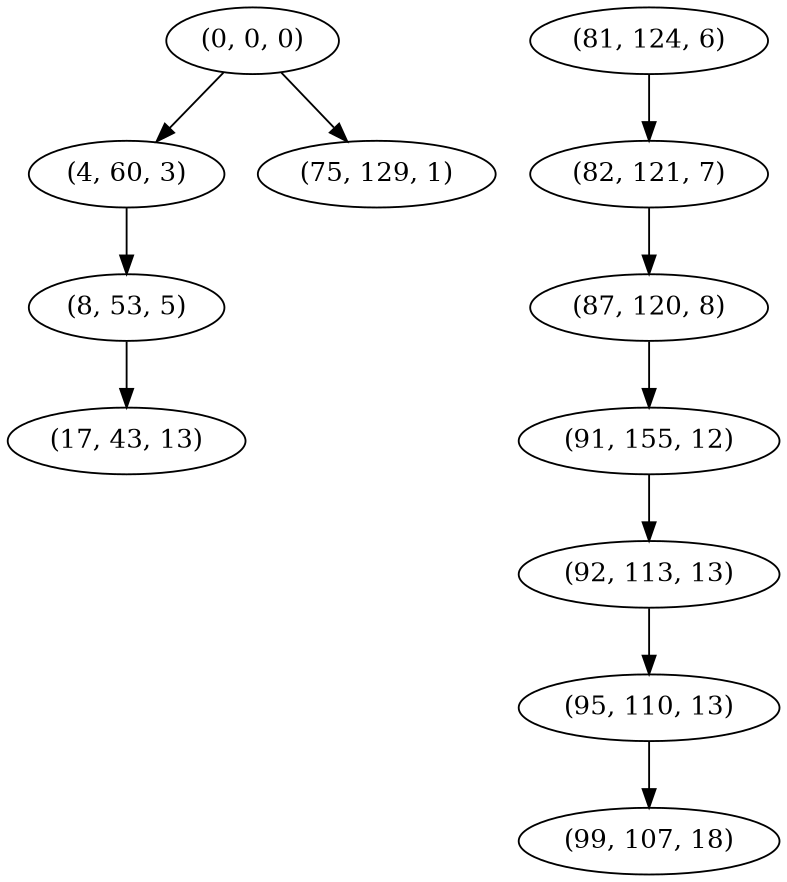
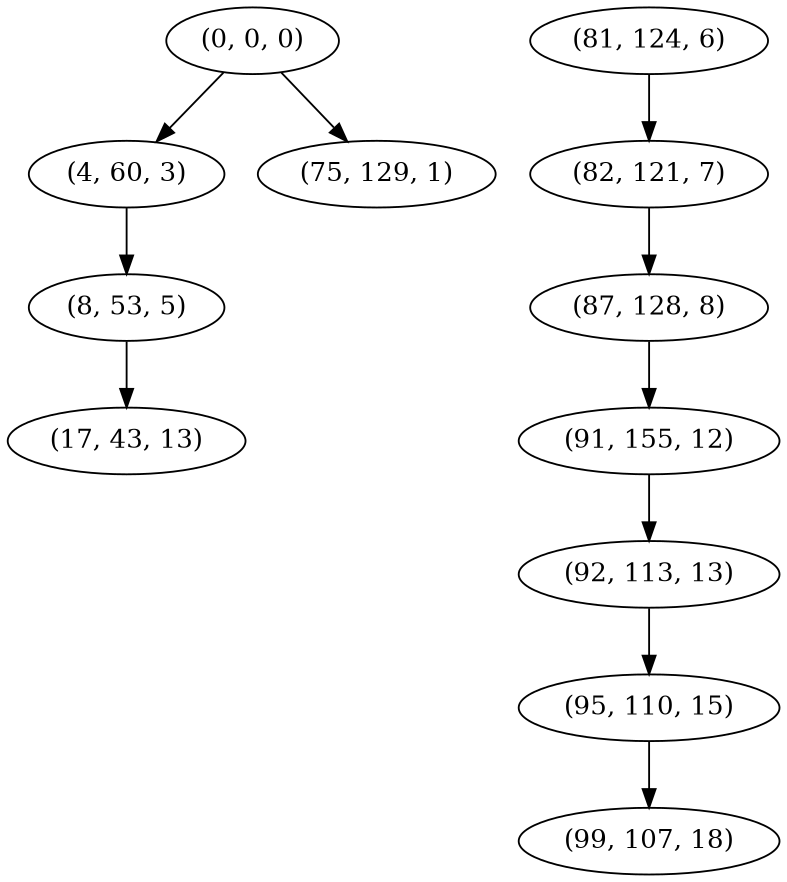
node "(87, 120, 8)": label "(87, 120, 8)" -> "(87, 128, 8)"
node "(95, 110, 13)": label "(95, 110, 13)" -> "(95, 110, 15)"
